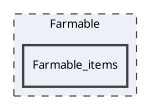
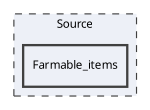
cluster "Farmable": label "Farmable" -> "Source"
